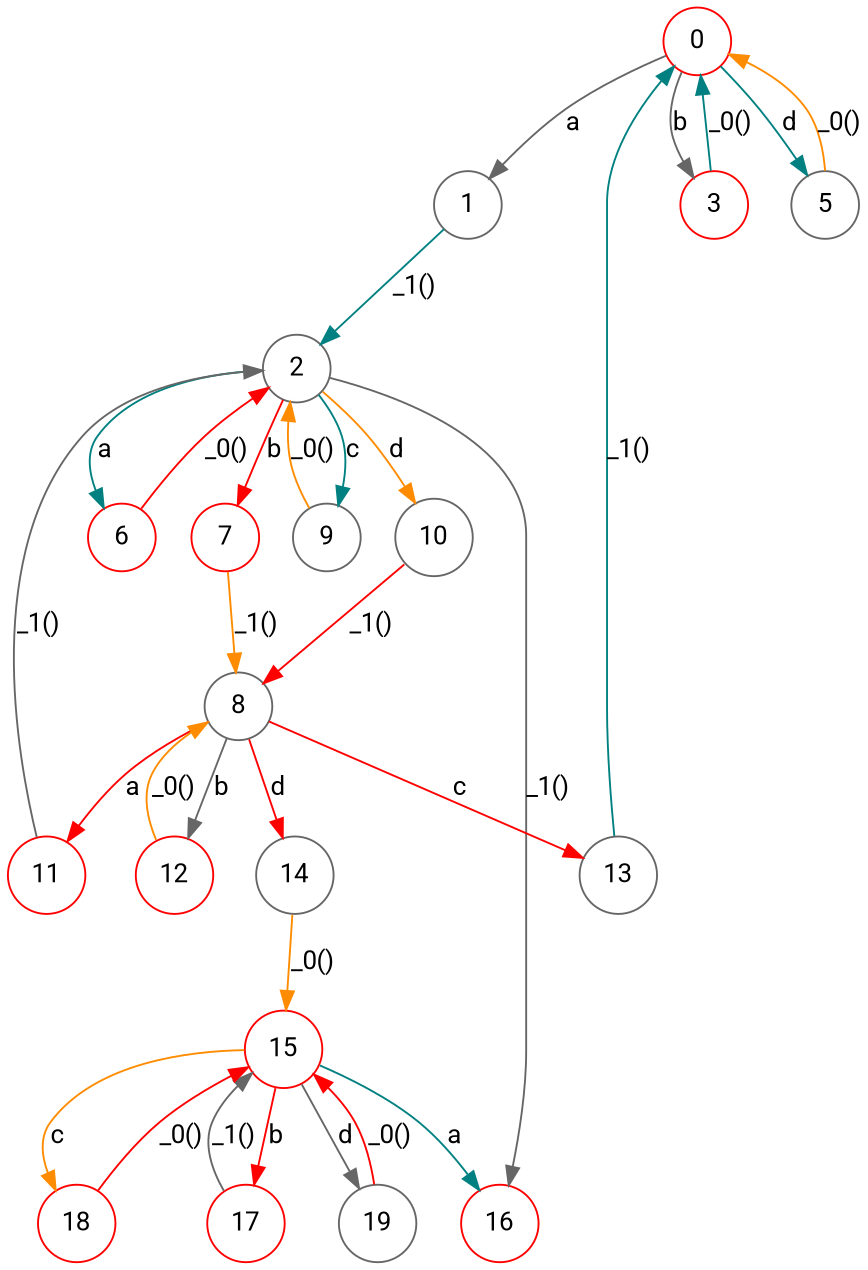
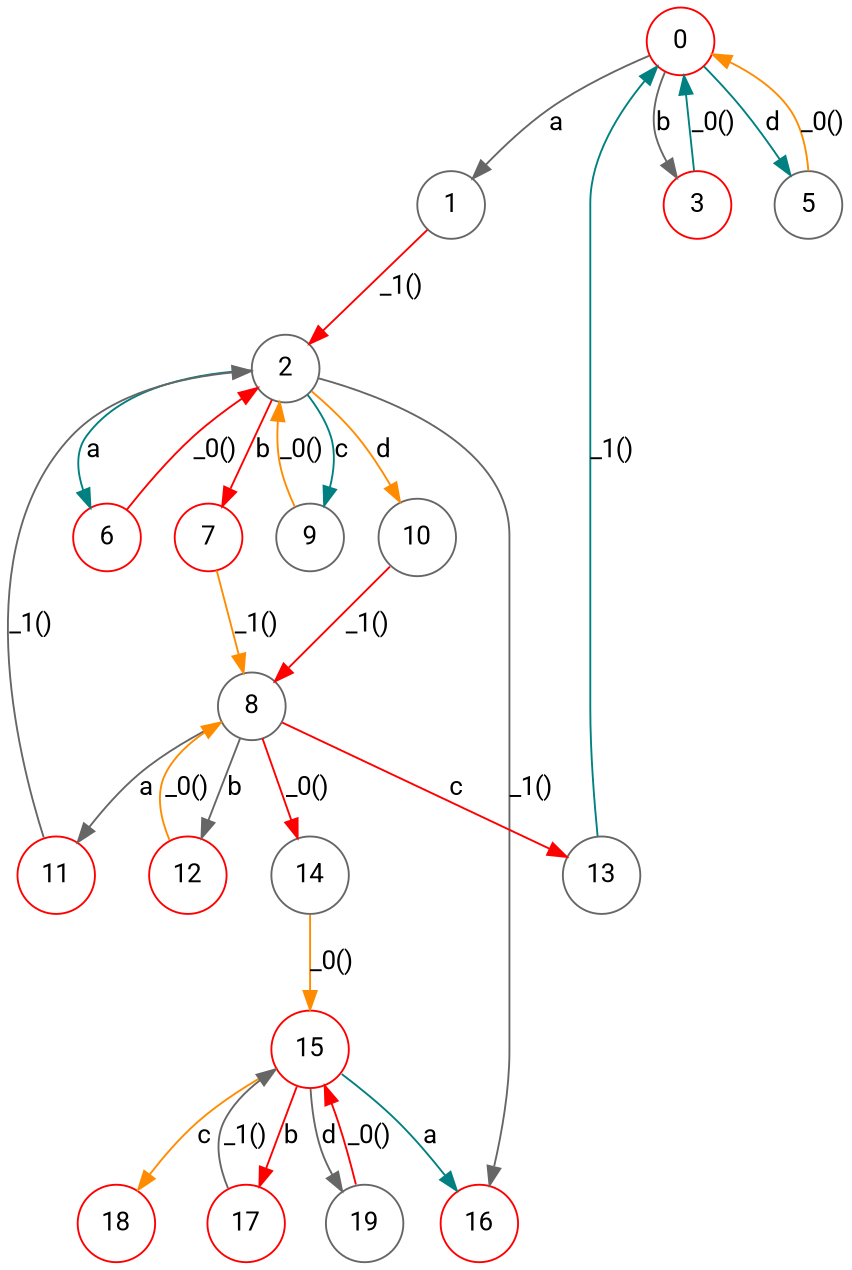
edge "1" -> "2": color teal -> red
edge "8" -> "11": color red -> gray40
edge "8" -> "14": label "d" -> "_0()"
edge "18" -> "15": removed, label "_0()"
